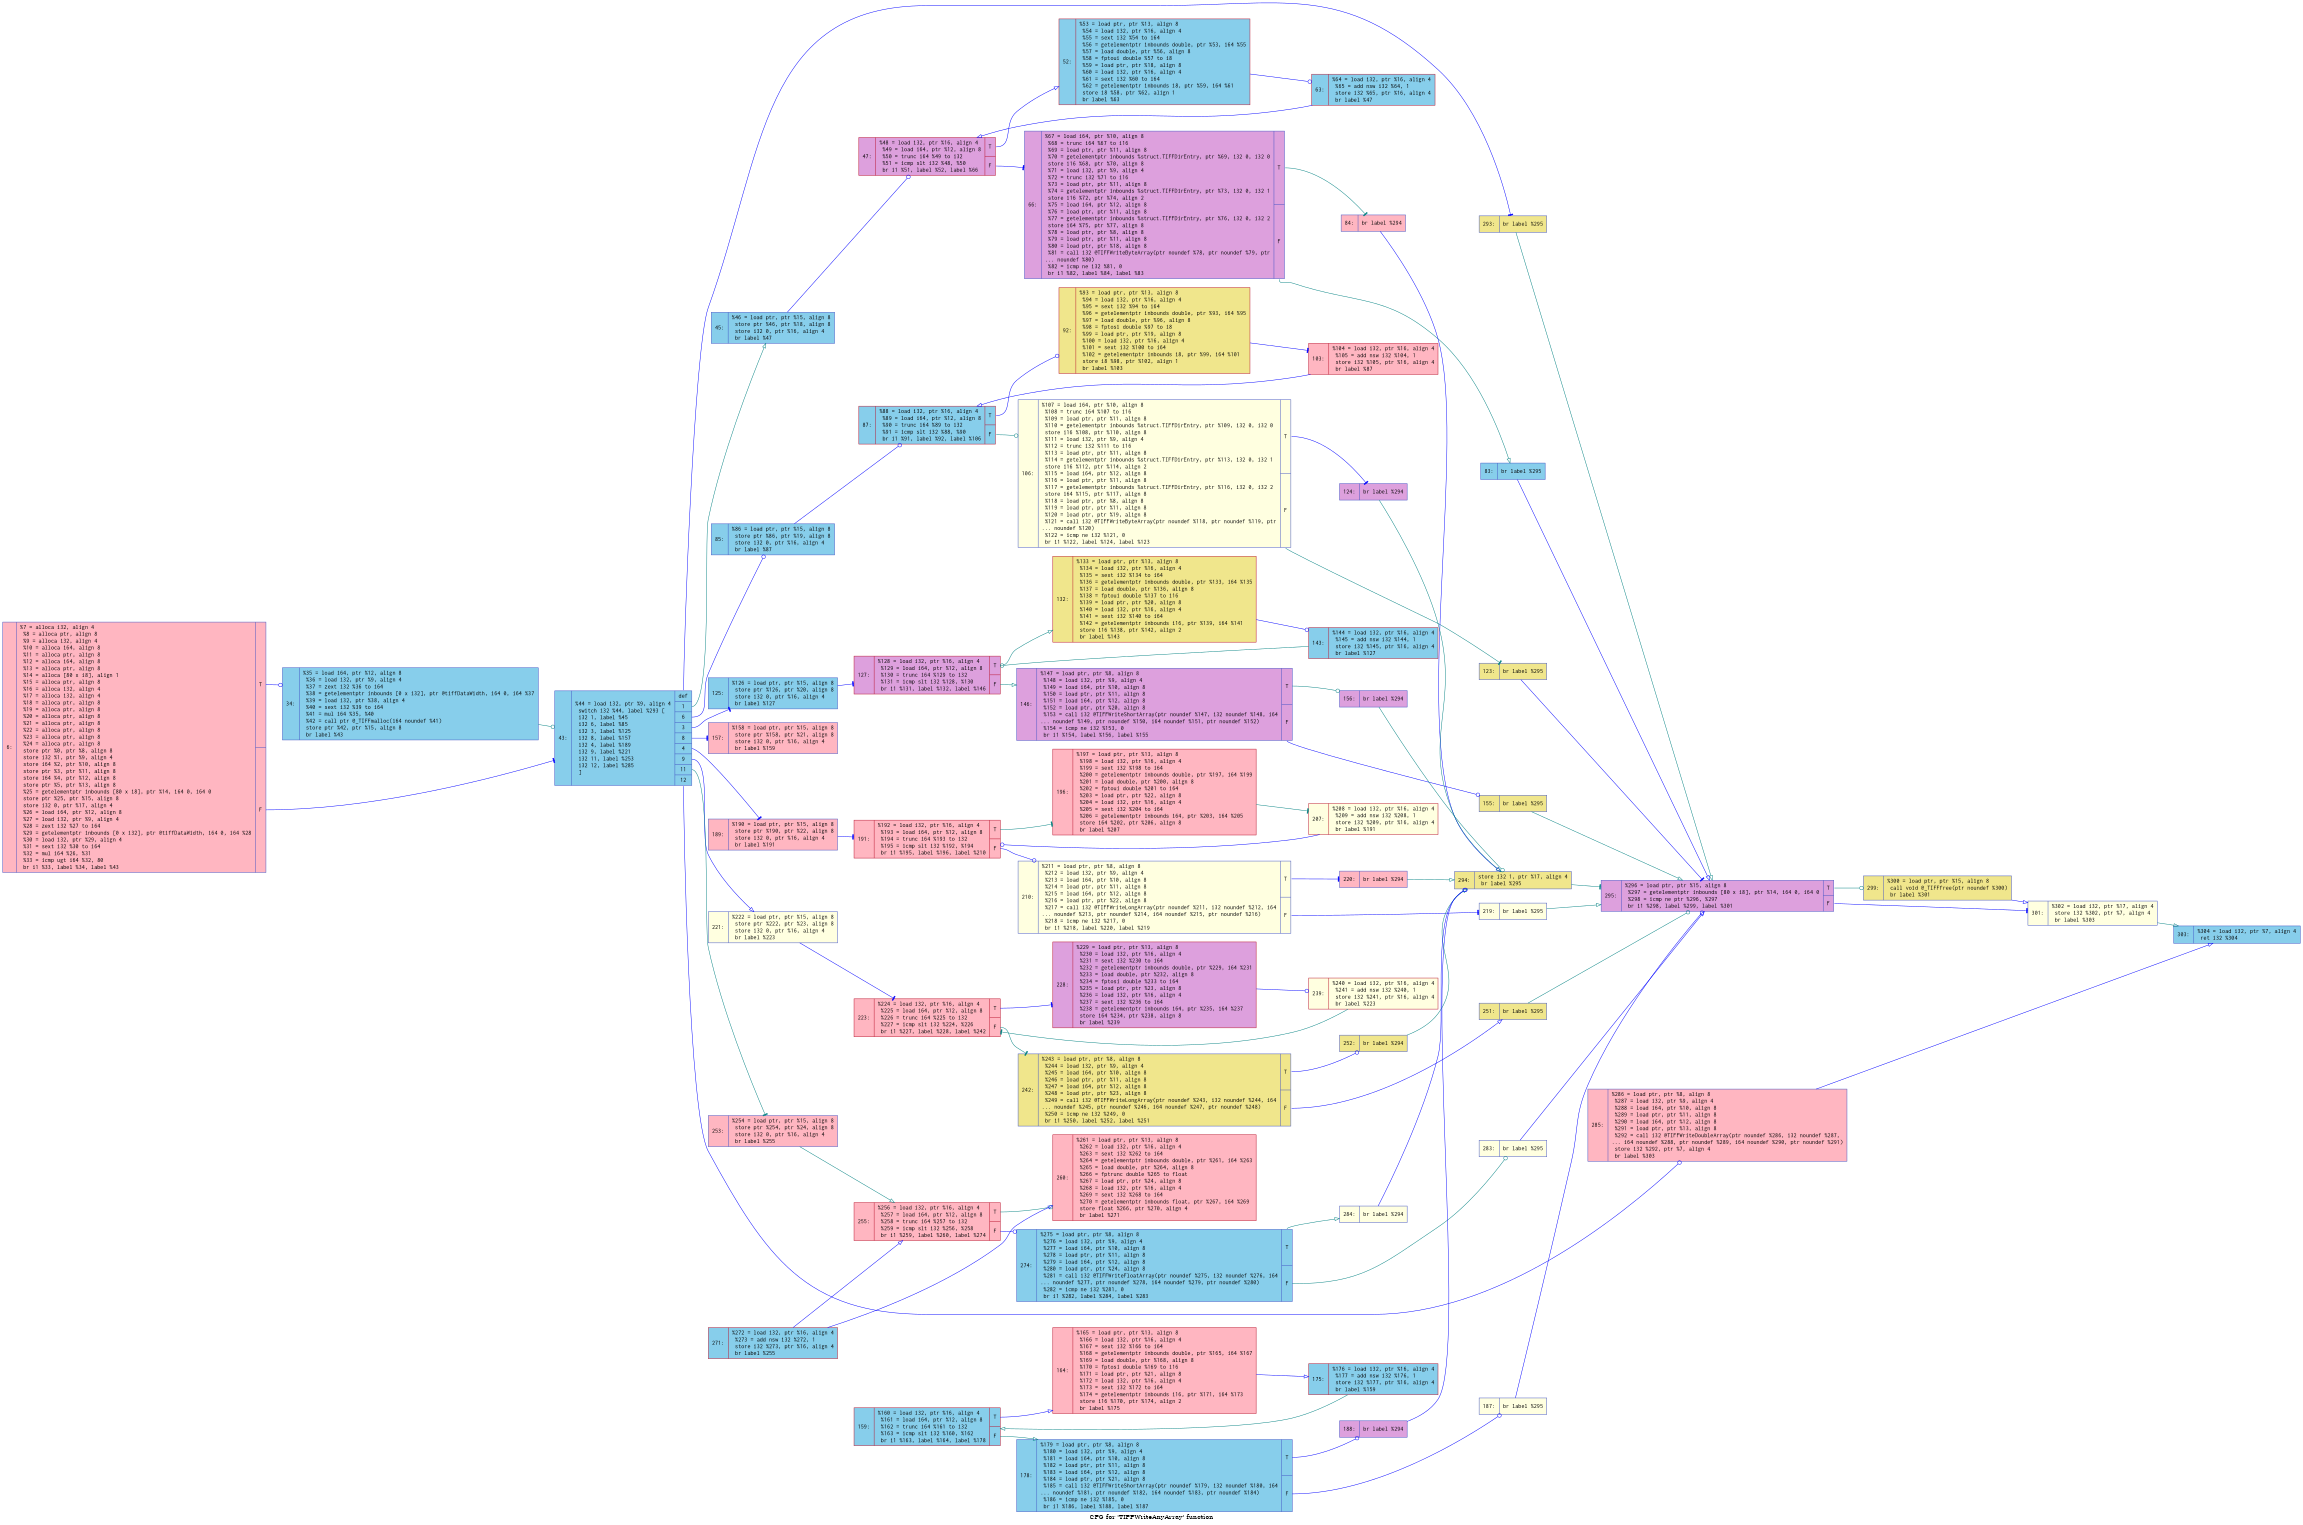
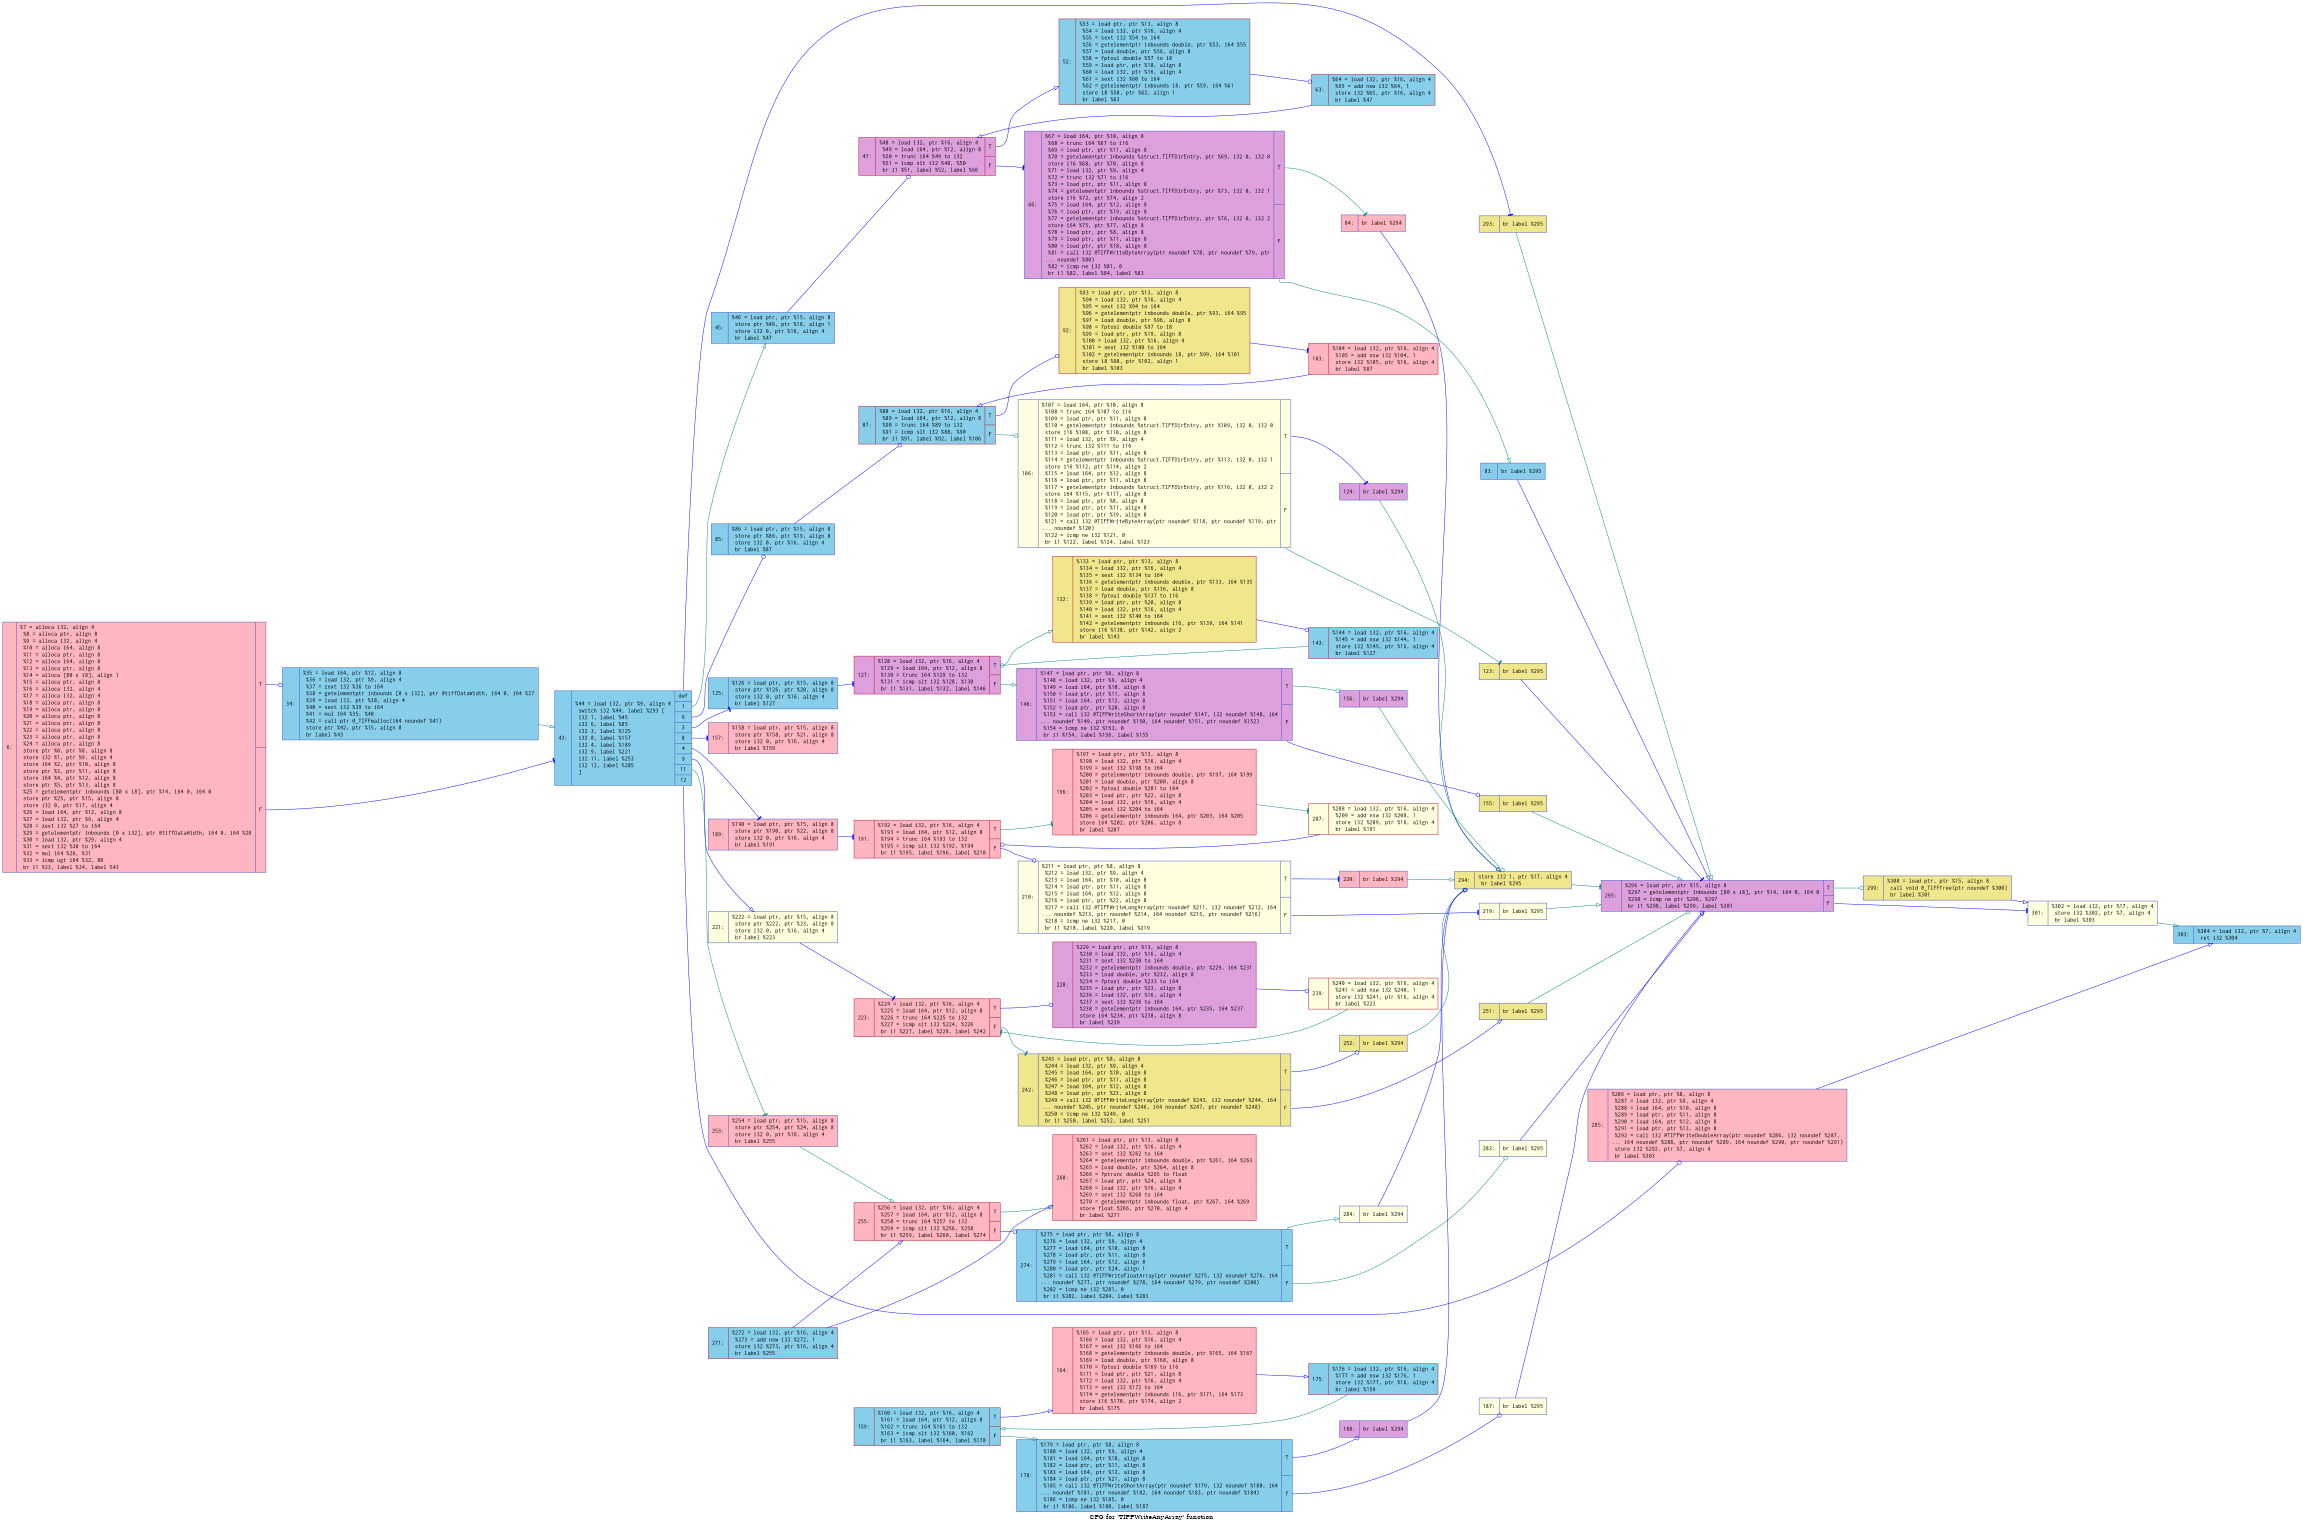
node "66:": text "%76 = load ptr, ptr %11, align 8" -> "%76 = load ptr, ptr %19, align 8"
node "45:": text "store ptr %46, ptr %18, align 8" -> "store ptr %46, ptr %18, align 1"
edge "34:" -> "43:": arrowhead odot -> onormal
edge "223:" -> "228:": arrowhead tee -> odot
node "274:": text "%280 = load ptr, ptr %24, align 8" -> "%280 = load ptr, ptr %24, align 1"
